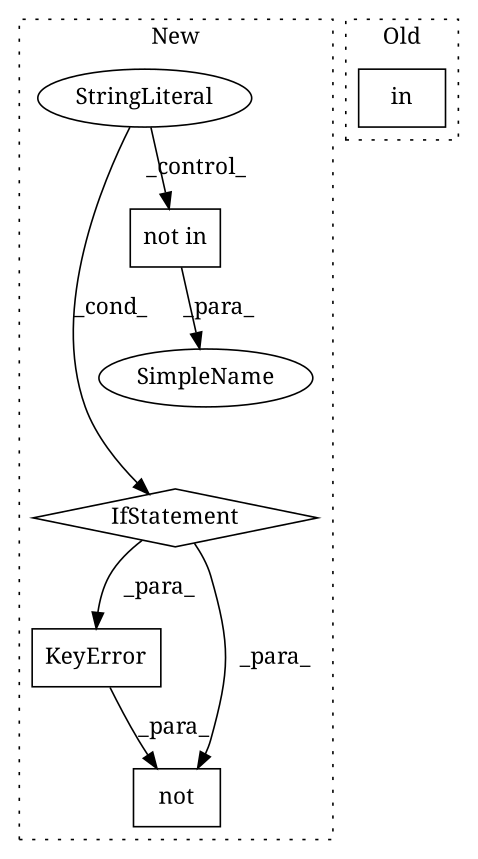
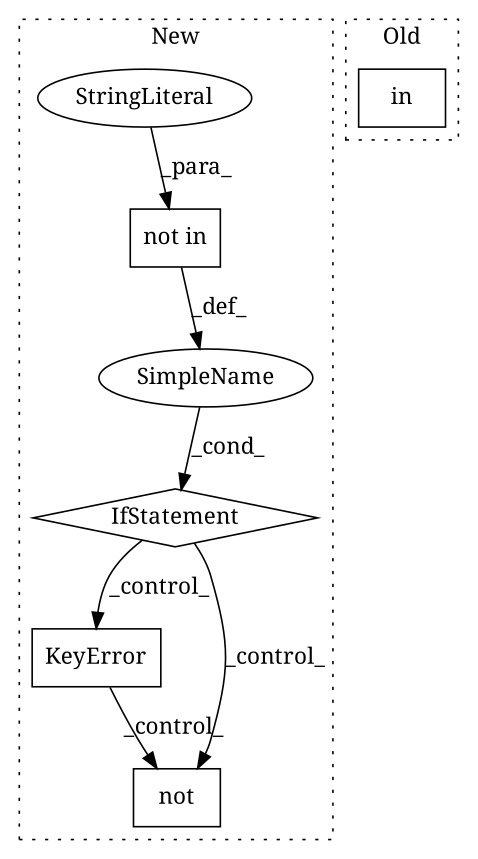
edge "StringLiteral" -> "not in": label "_control_" -> "_para_"
edge "not in" -> "SimpleName": label "_para_" -> "_def_"
edge "StringLiteral" -> "IfStatement": now "SimpleName" -> "IfStatement"
edge "IfStatement" -> "KeyError": label "_para_" -> "_control_"
edge "IfStatement" -> "not": label "_para_" -> "_control_"
edge "KeyError" -> "not": label "_para_" -> "_control_"
